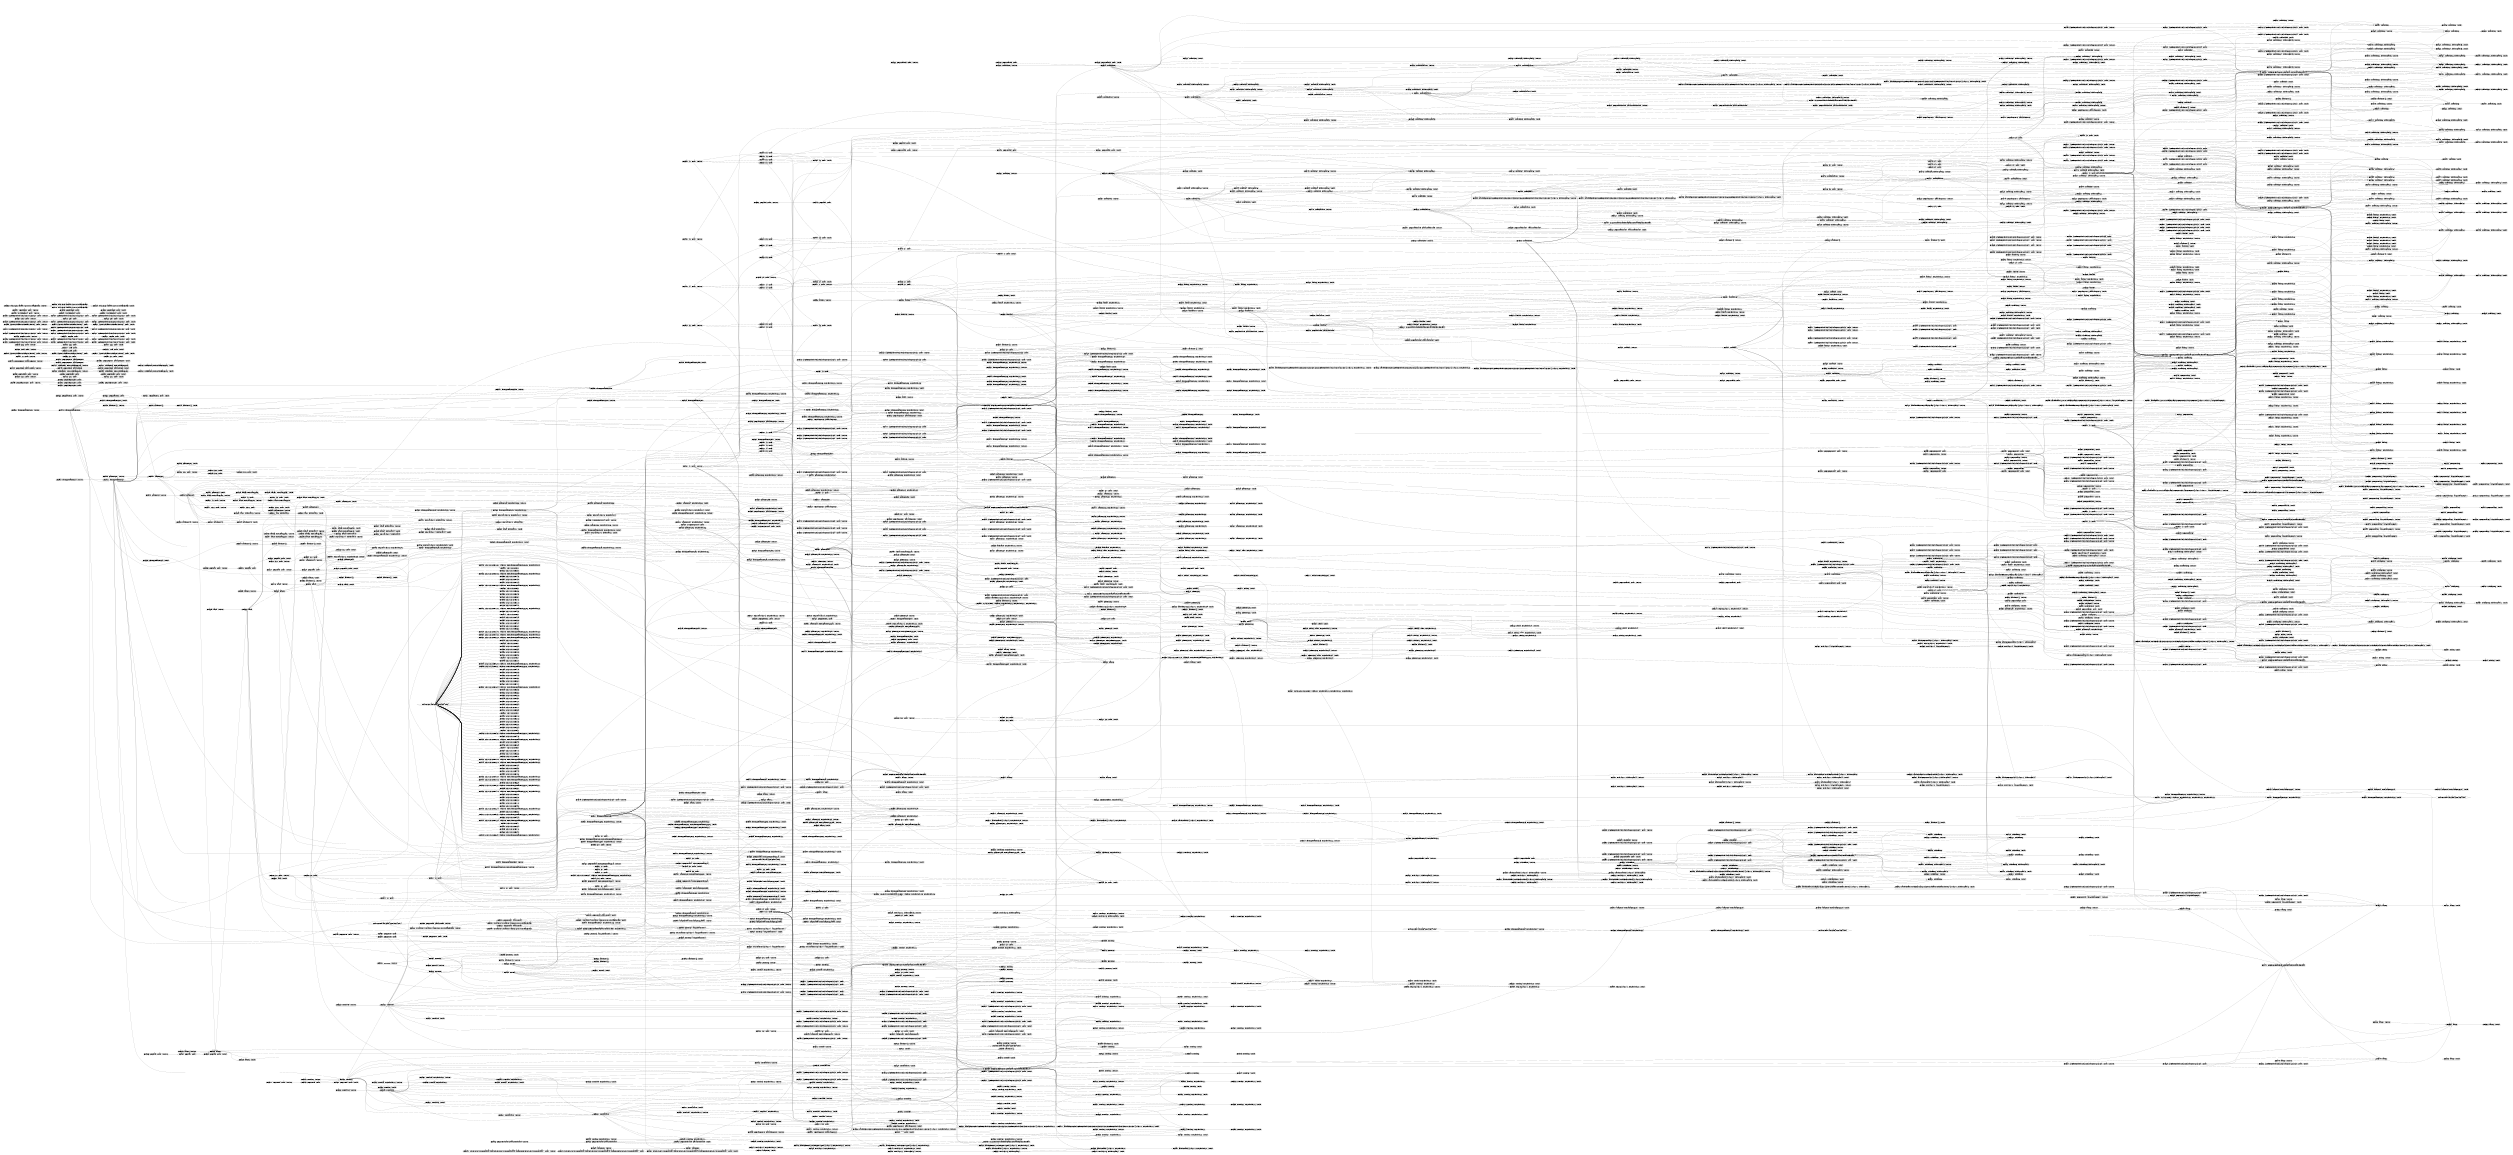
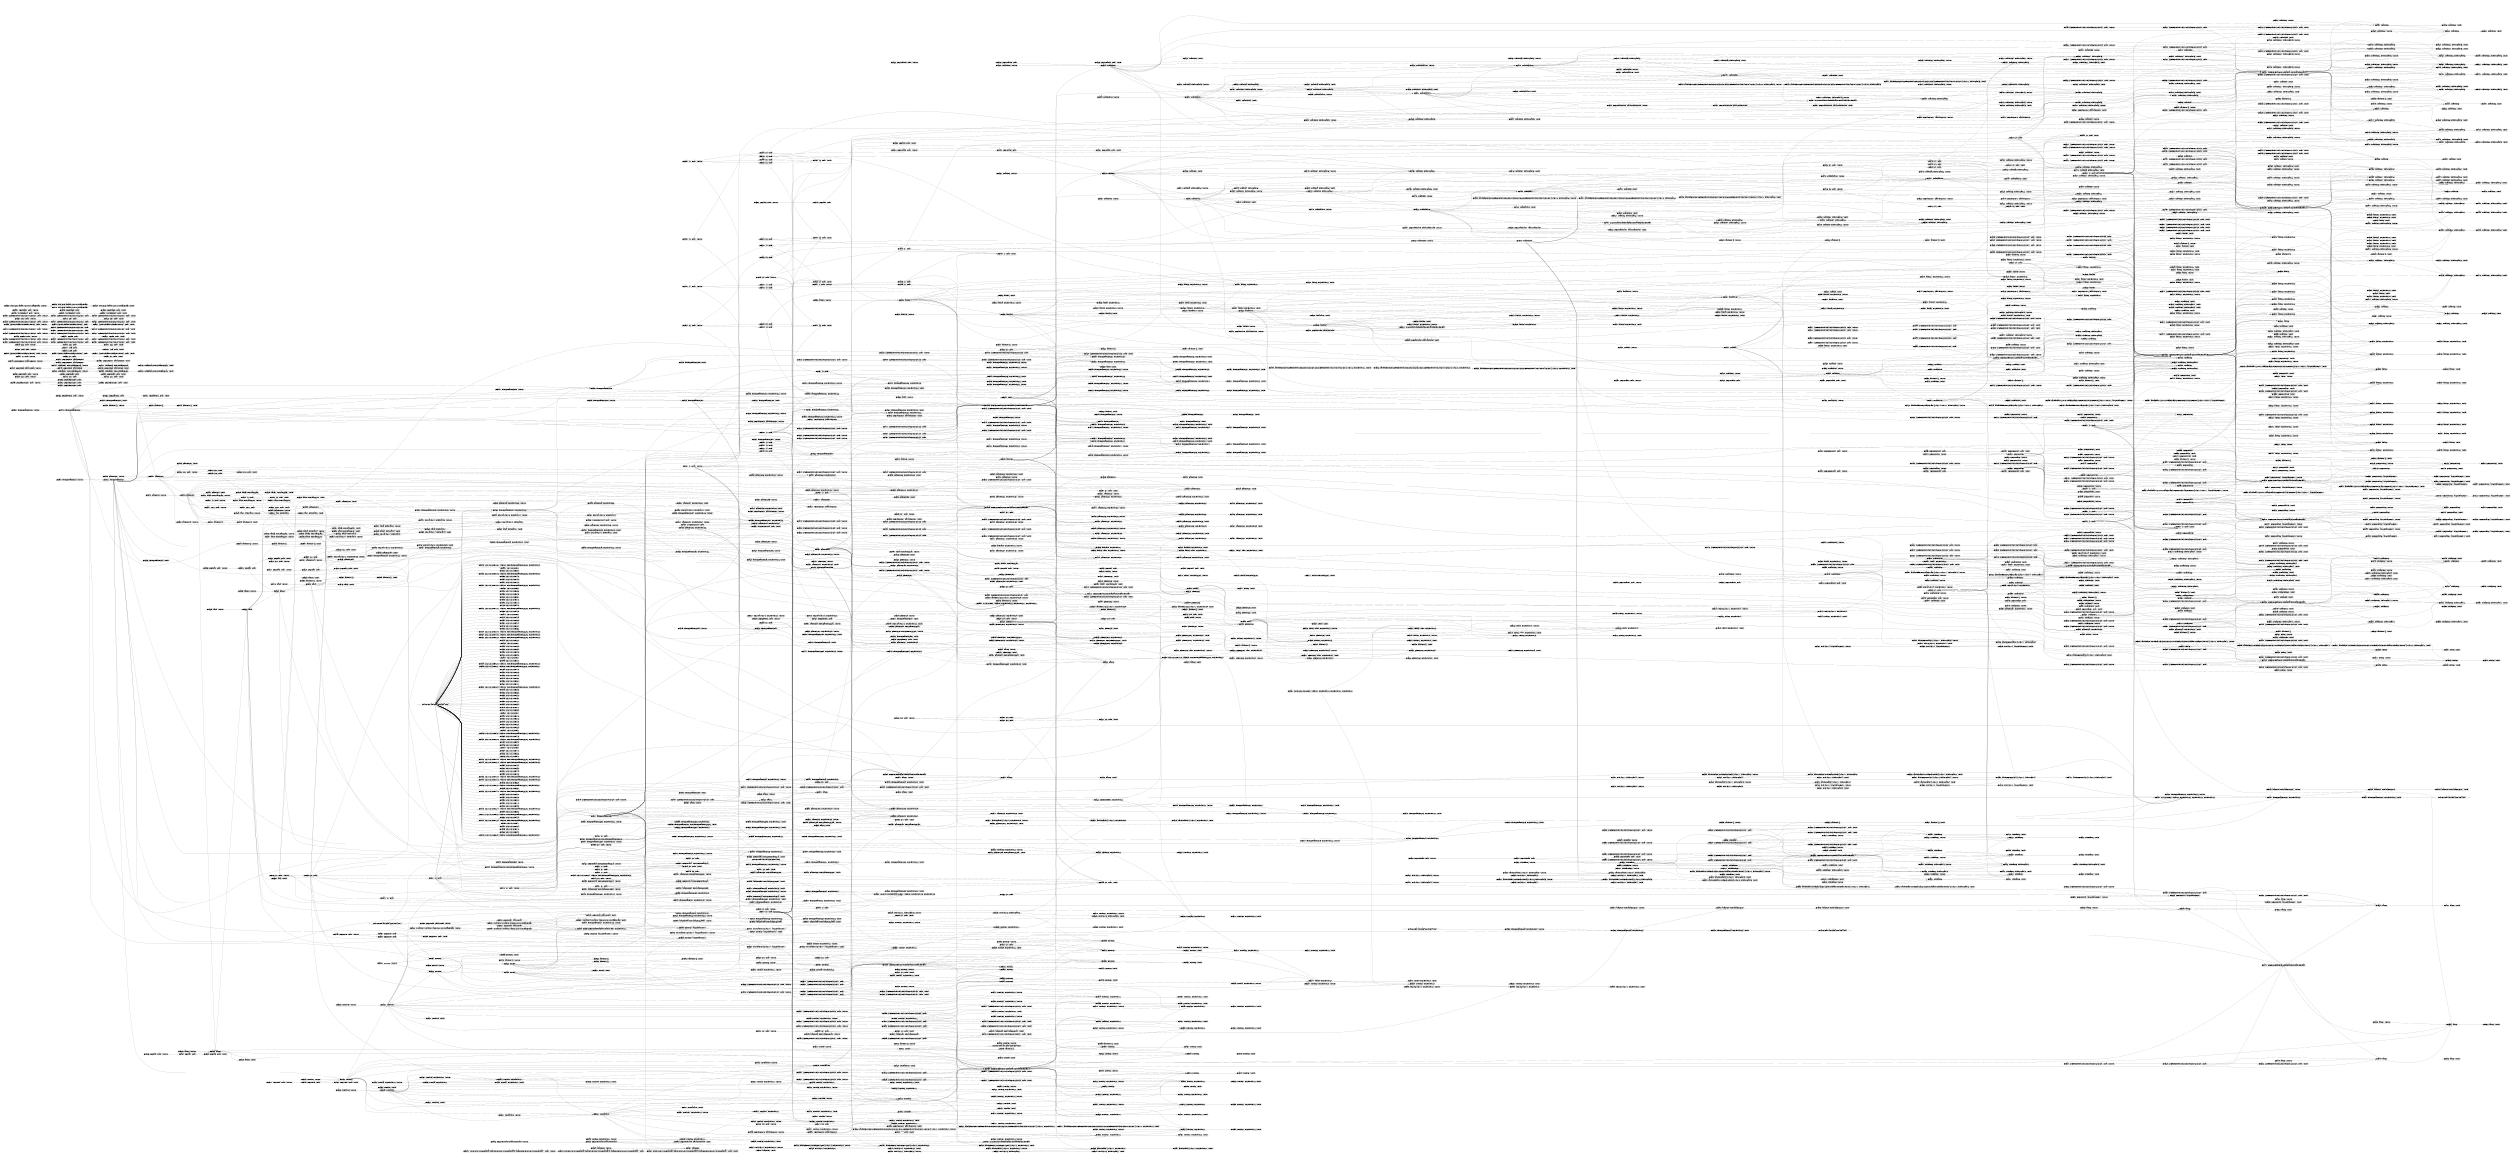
node "CE0x5afabd0": text "*Global*" -> "*Constant*"
